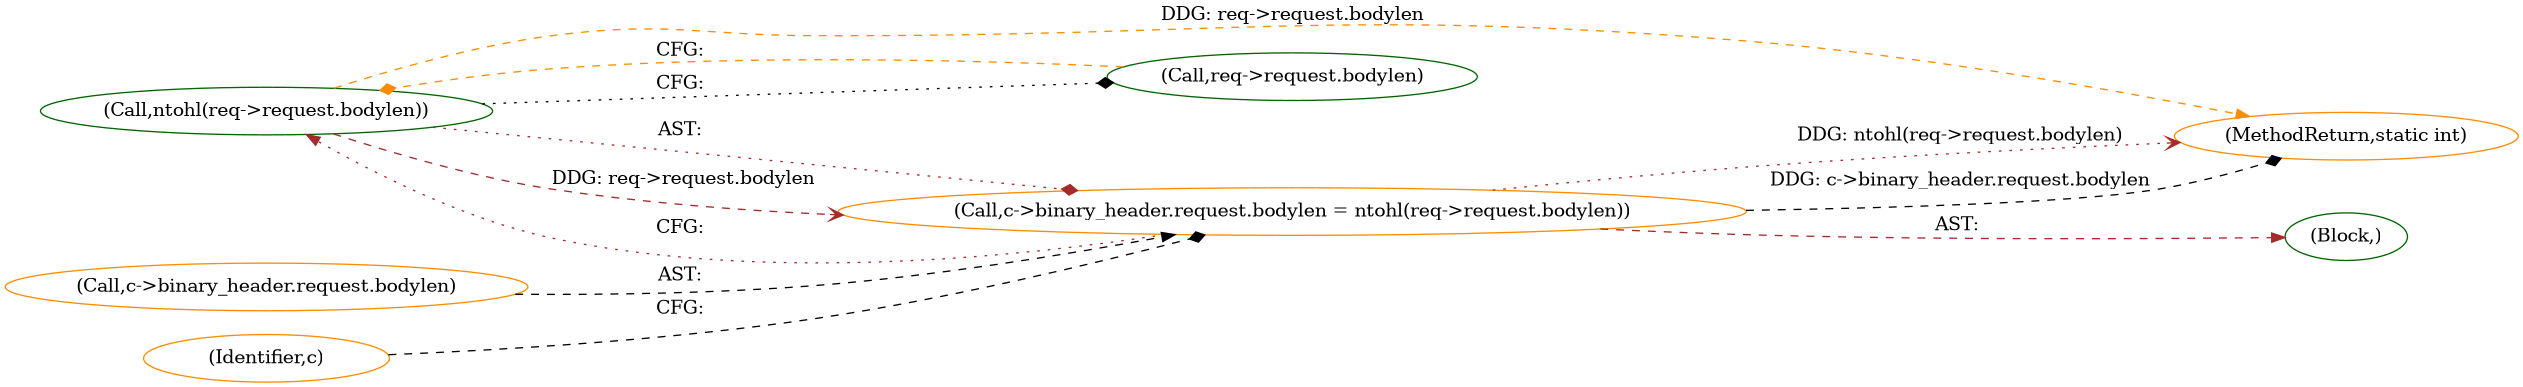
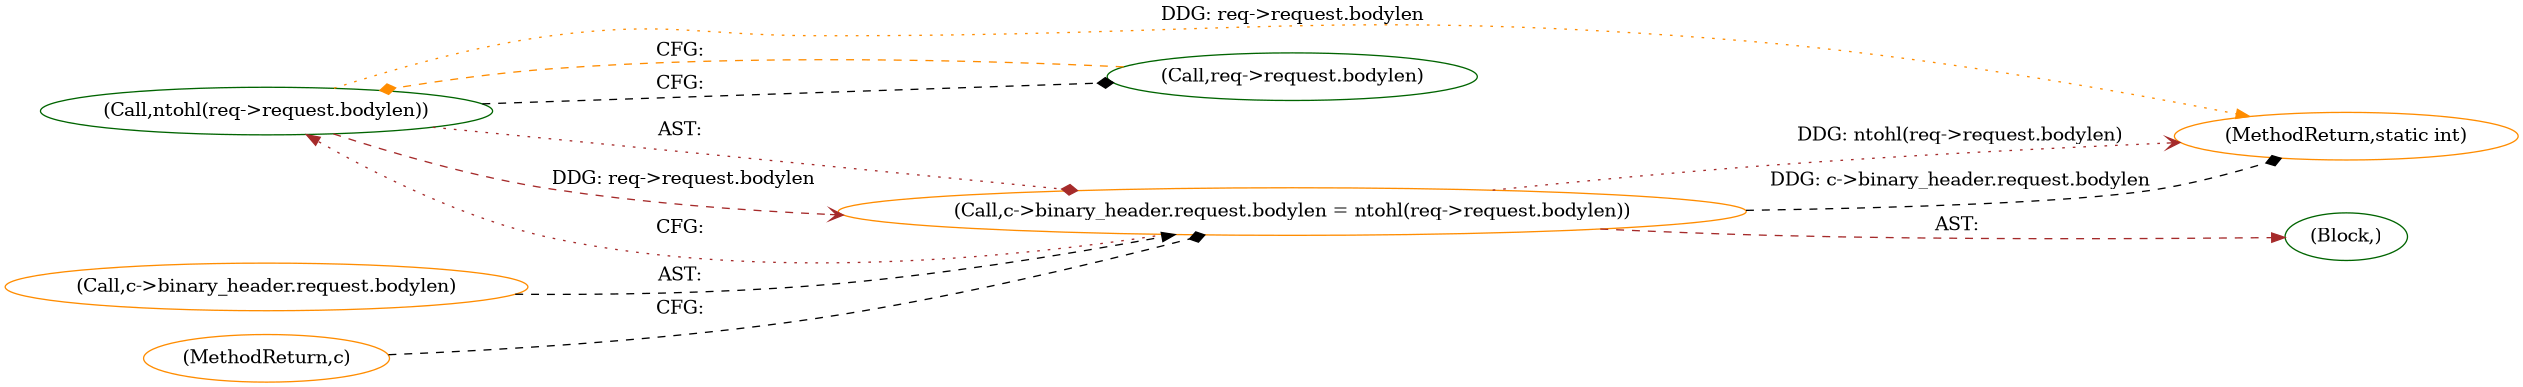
edge "(Call,ntohl(req->request.bodylen))" -> "(MethodReturn,static int)": style dashed -> dotted
edge "(Call,ntohl(req->request.bodylen))" -> "(Call,req->request.bodylen)": style dotted -> dashed
node "(Identifier,c)": label "(Identifier,c)" -> "(MethodReturn,c)"
